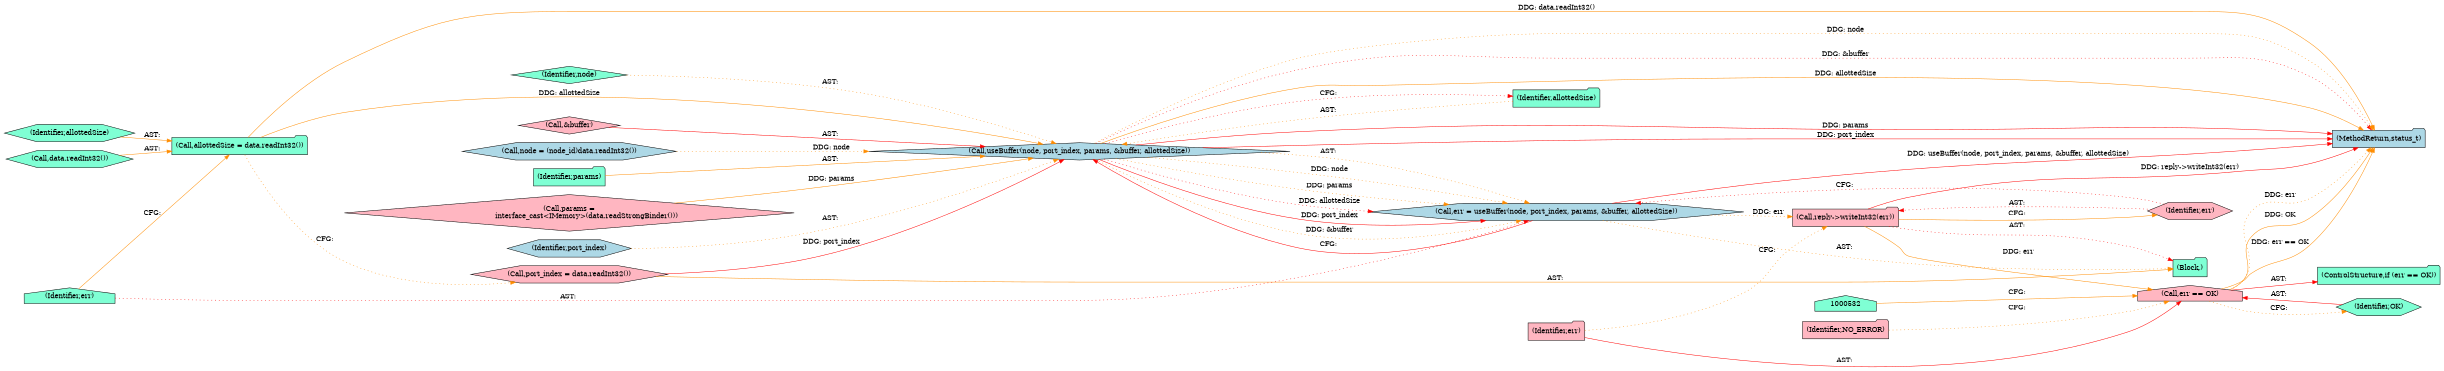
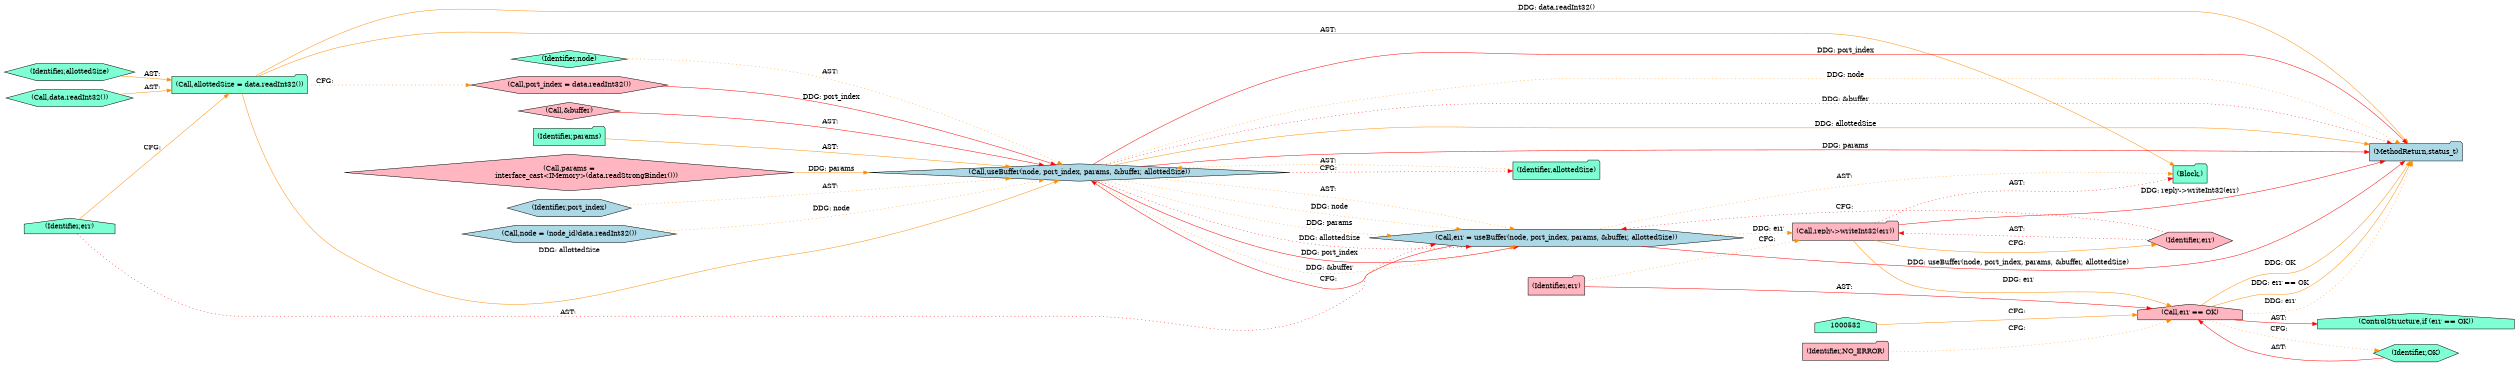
node "(ControlStructure,if (err == OK))": shape folder -> house
edge "(Call,port_index = data.readInt32())" -> "(Block,)": now "(Call,allottedSize = data.readInt32())" -> "(Block,)"
